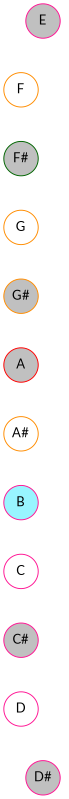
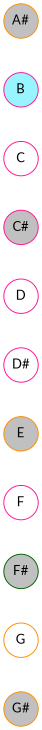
node "E": color deeppink -> darkorange
node "F": color darkorange -> deeppink
node "A": removed
node "A#": fillcolor white -> gray
node "D#": fillcolor gray -> white
